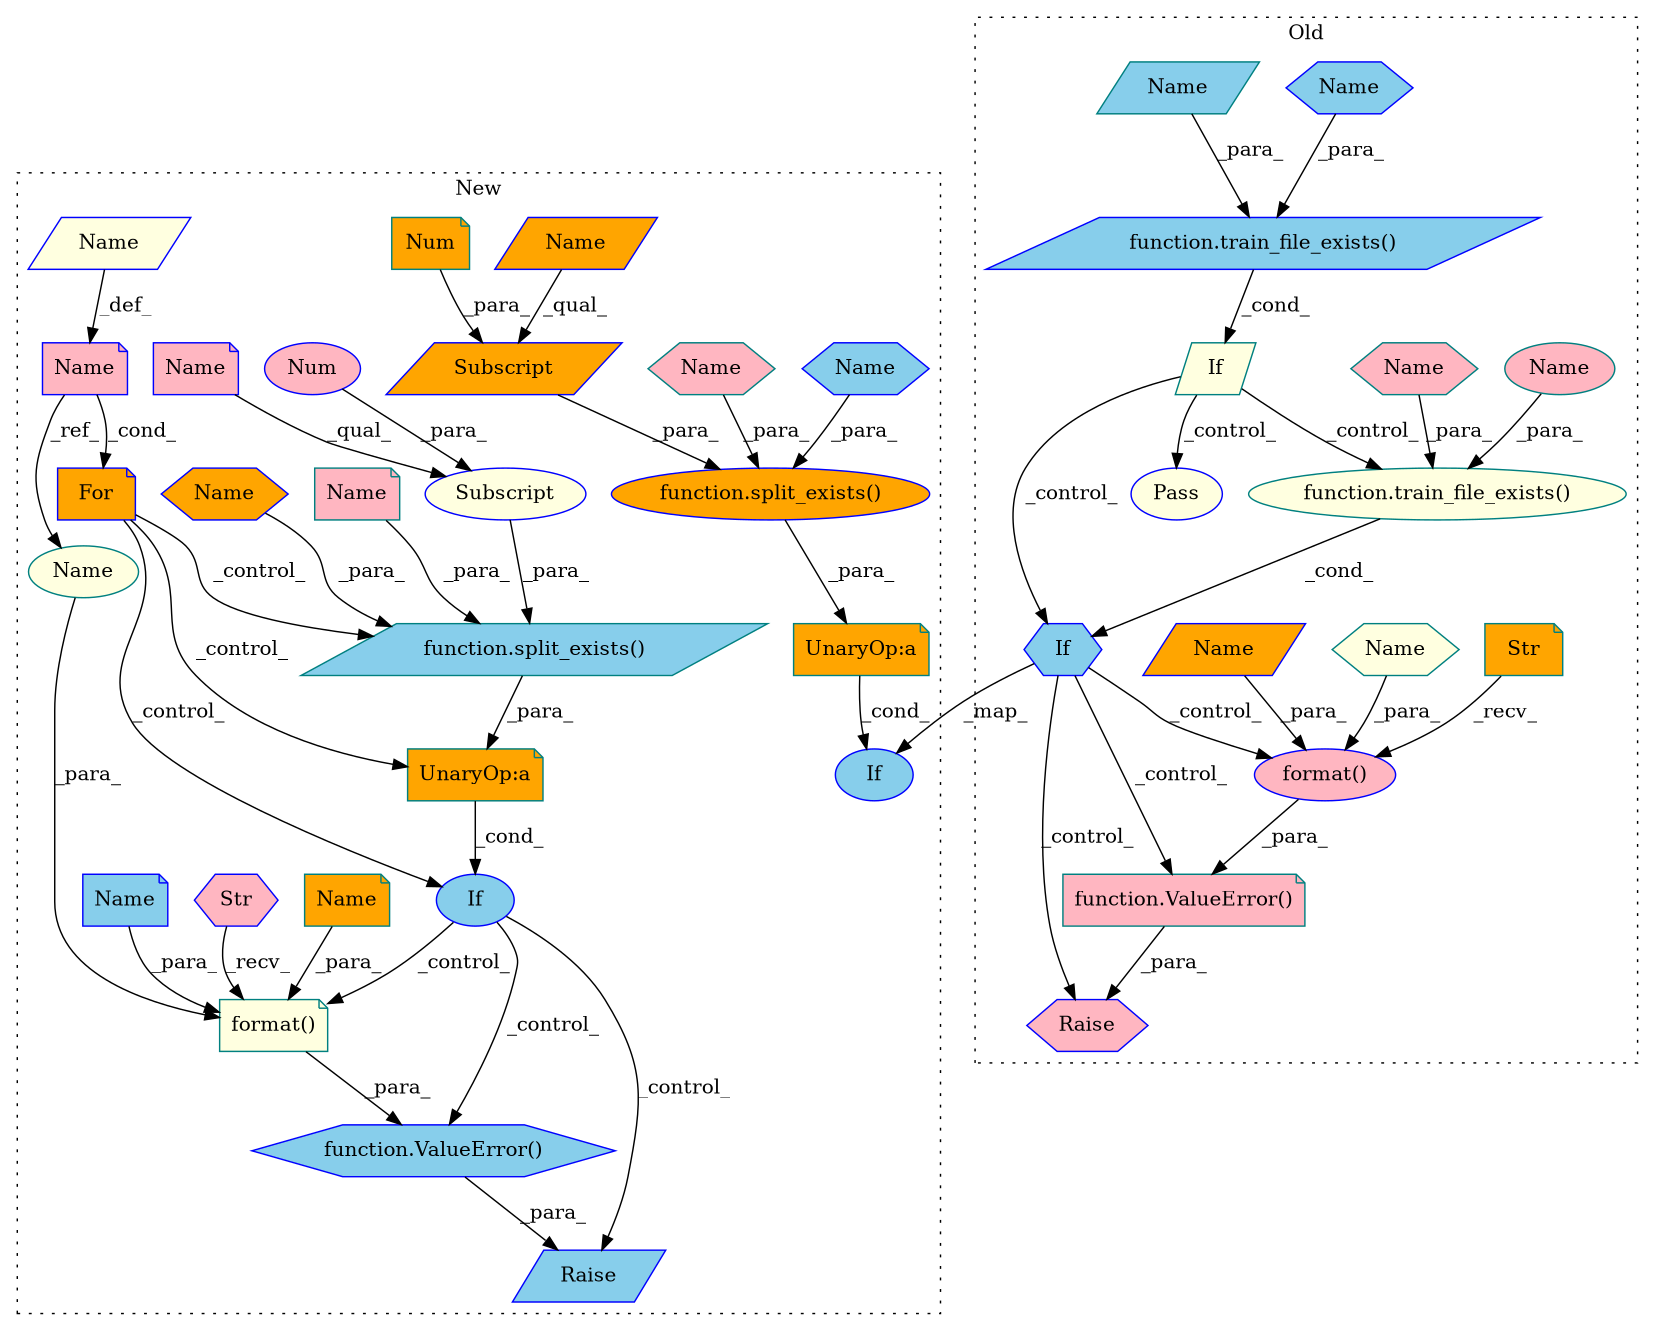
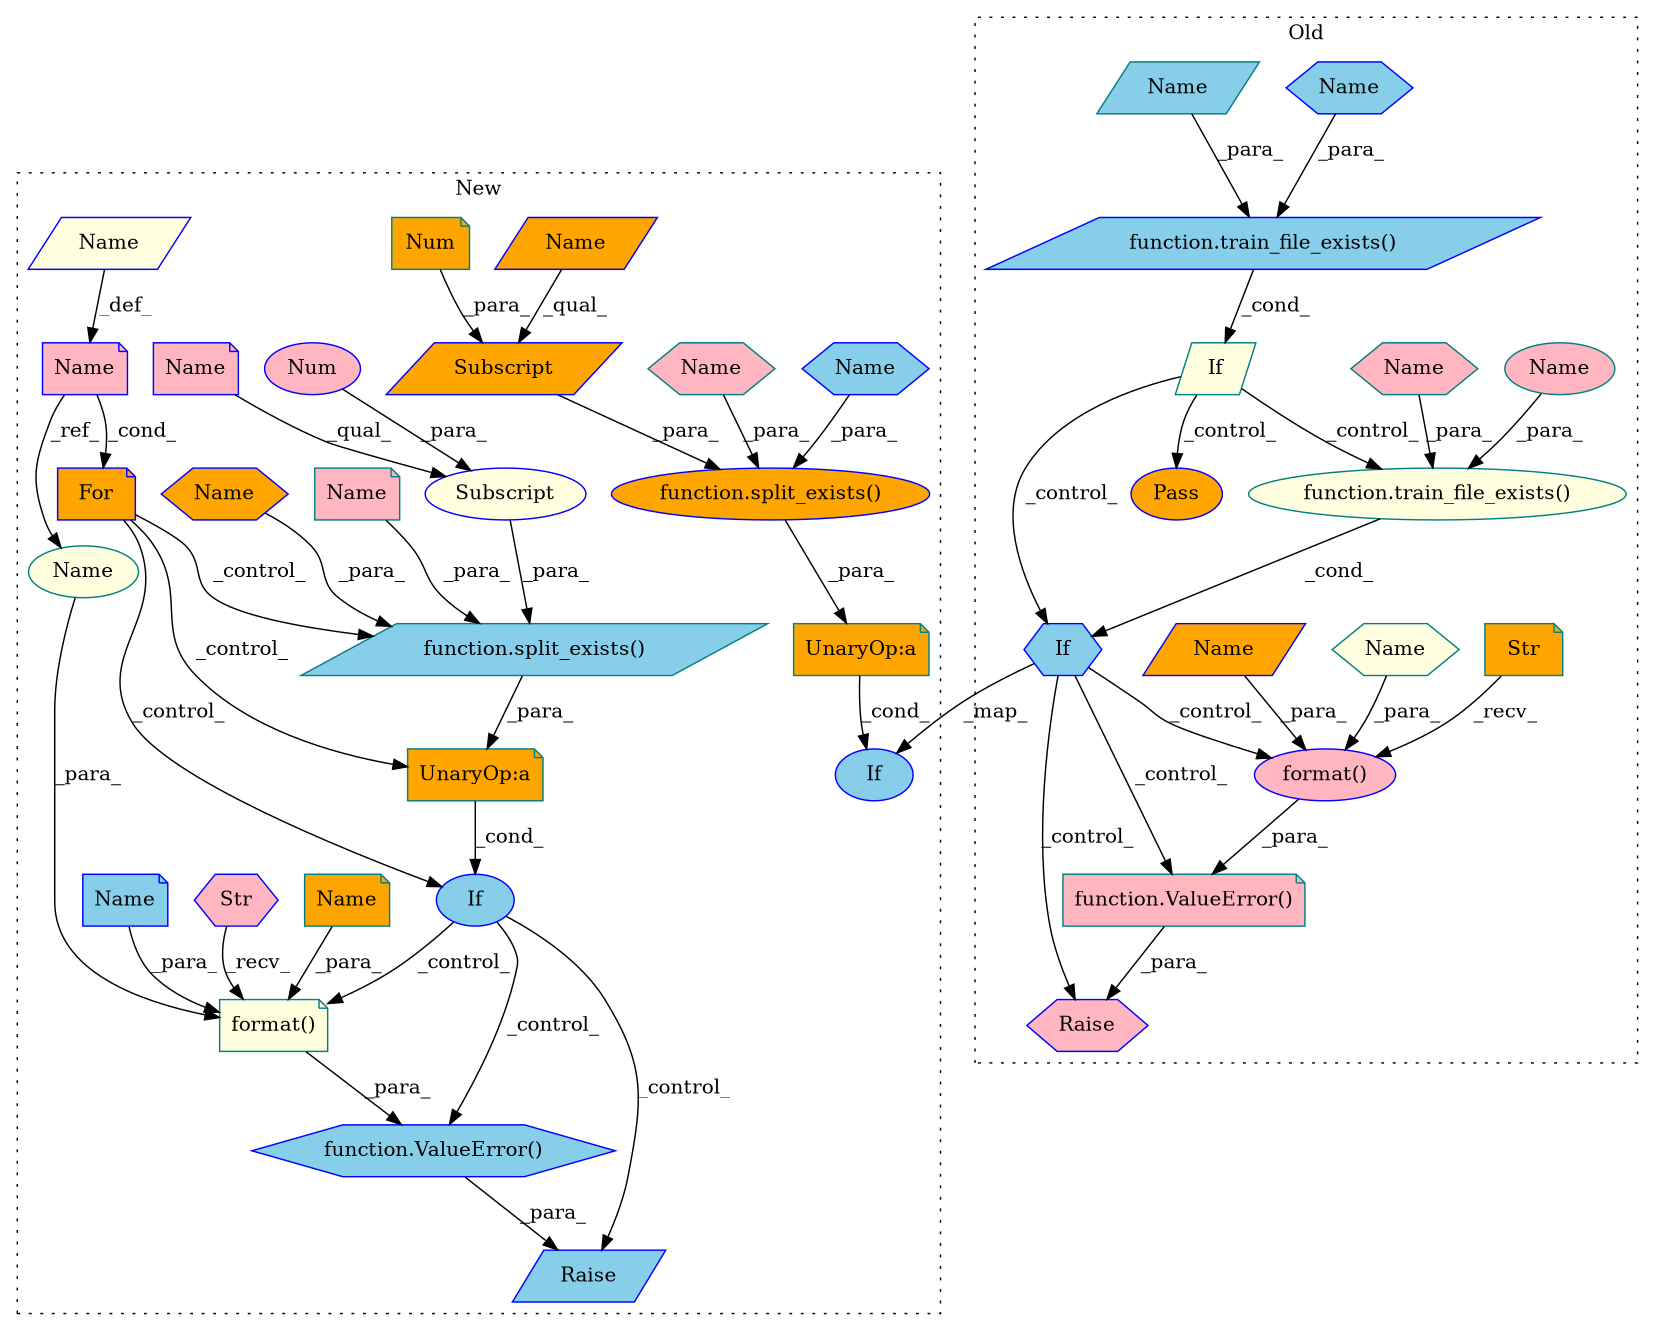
node "Pass": fillcolor lightyellow -> orange
